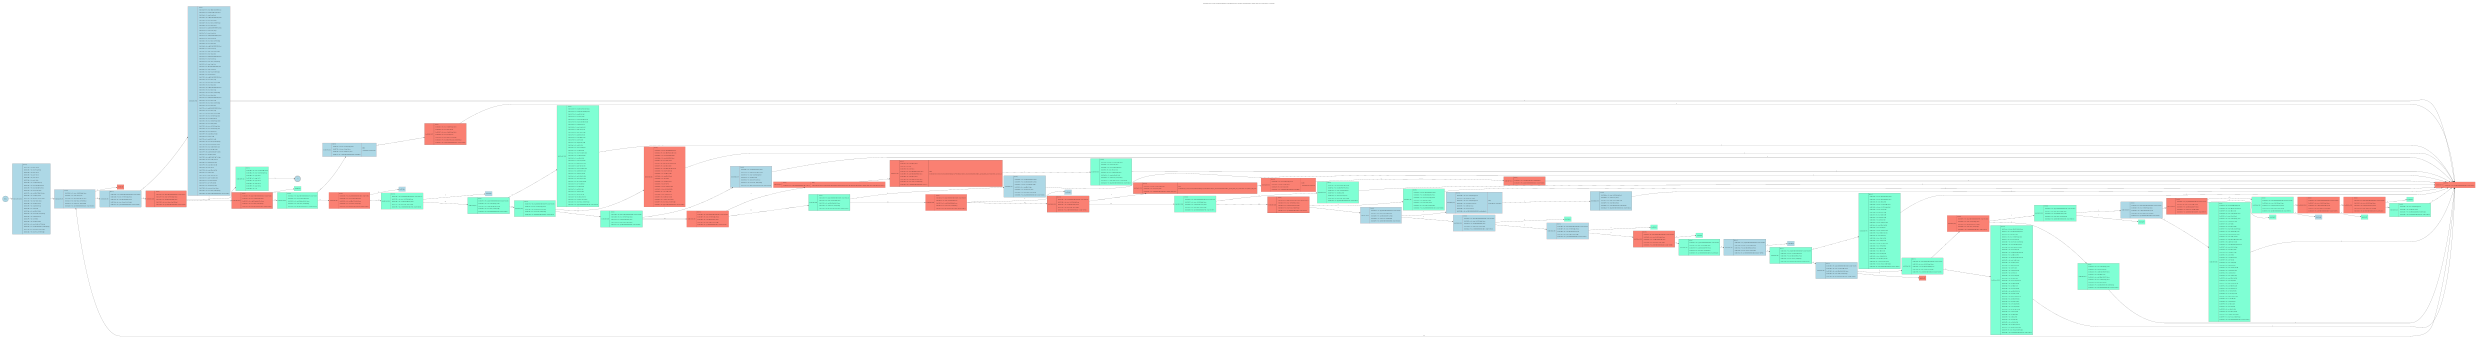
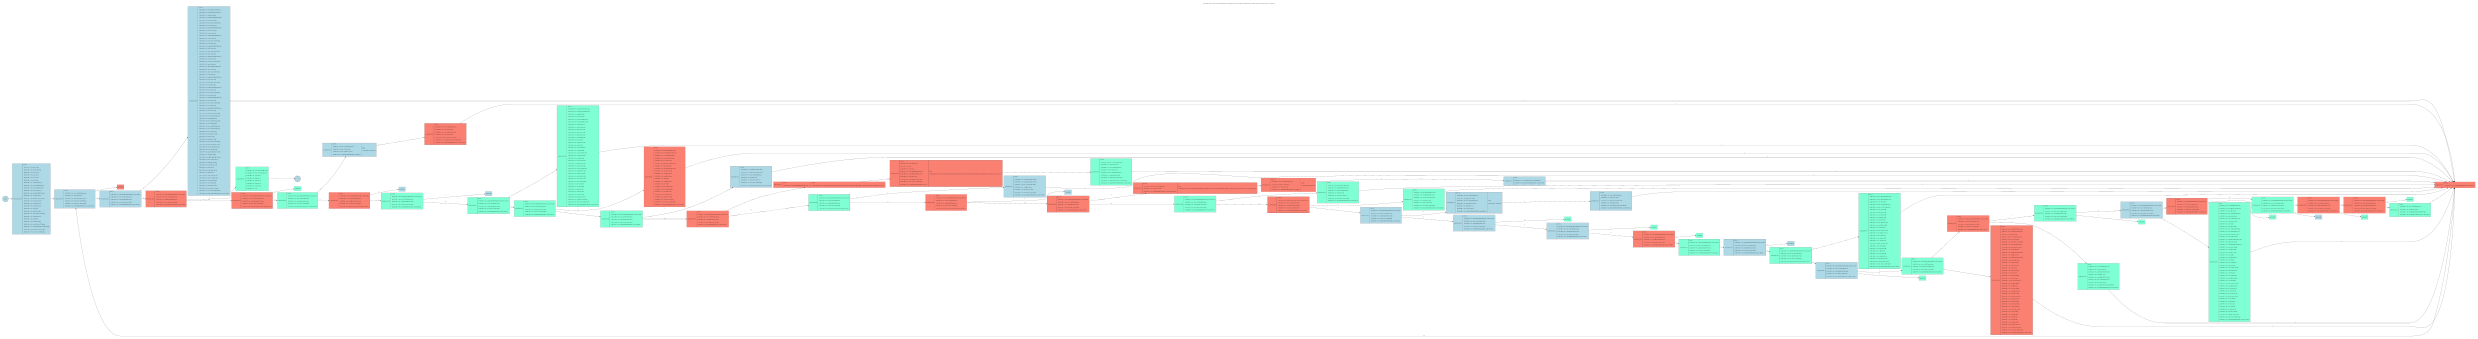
node "0x401a57 [12]": fillcolor salmon -> lightblue
node "0x401d97": fillcolor salmon -> aquamarine
node "0x401cee [153]": fillcolor aquamarine -> salmon
